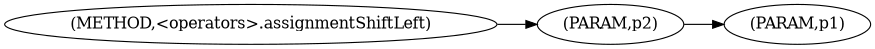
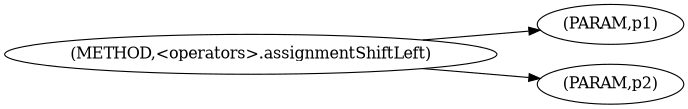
edge "(PARAM,p2)" -> "(PARAM,p1)": now "(METHOD,<operators>.assignmentShiftLeft)" -> "(PARAM,p1)"
